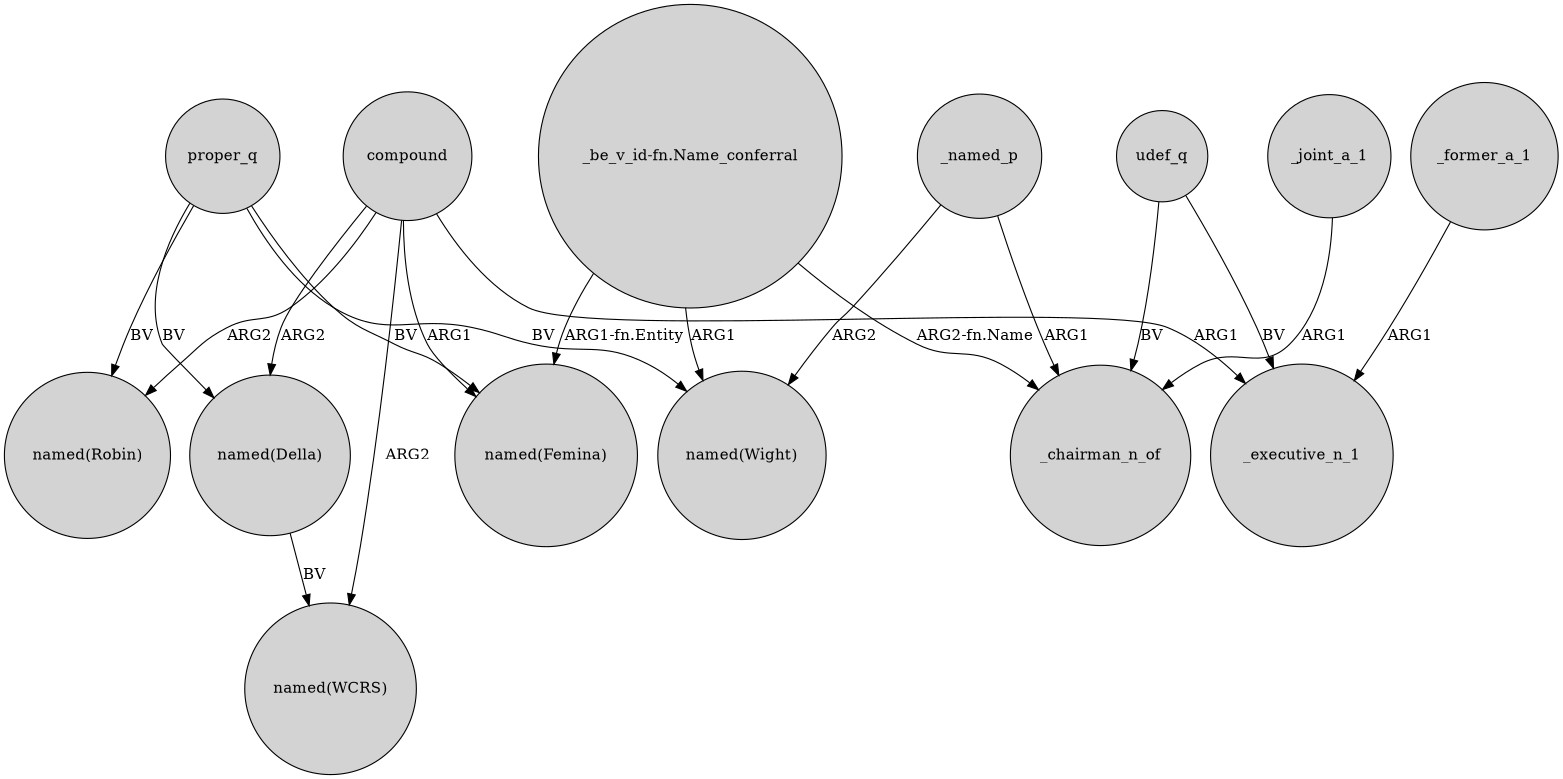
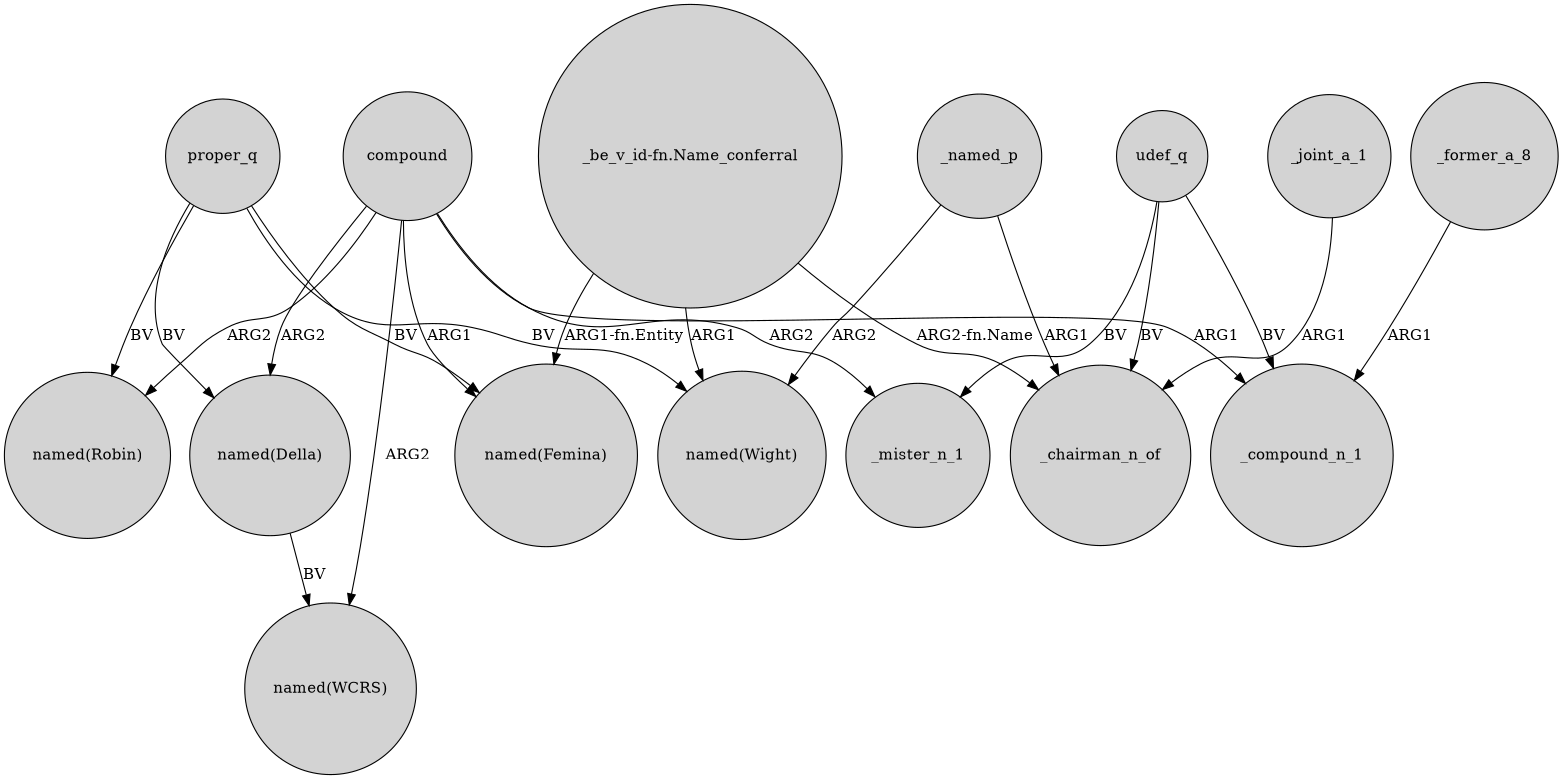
node "_former_a_1": label "_former_a_1" -> "_former_a_8"
node "_mister_n_1": added
node "_executive_n_1": label "_executive_n_1" -> "_compound_n_1"
